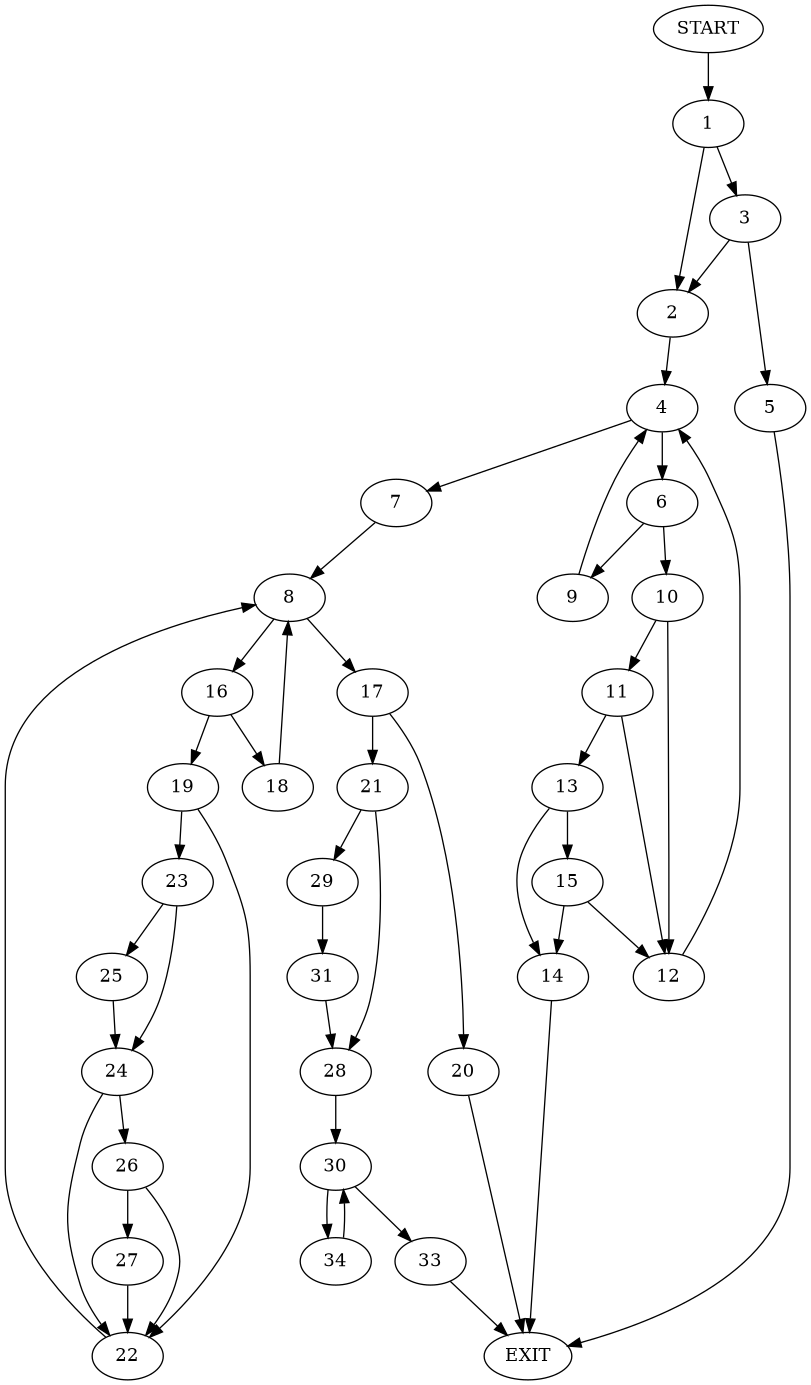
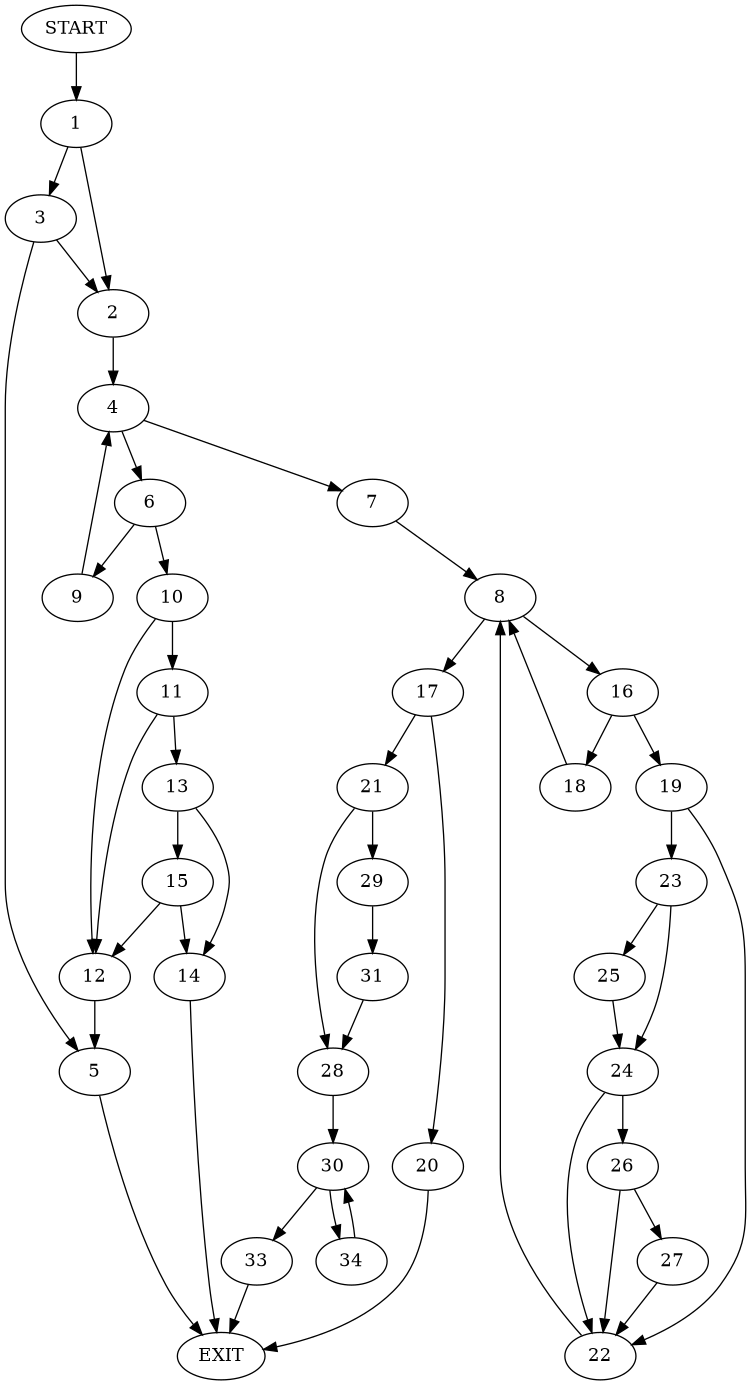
edge "12" -> "4": now "12" -> "5"
